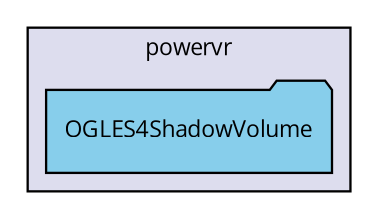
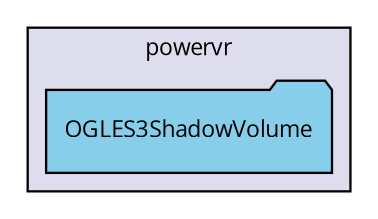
node "OGLES4ShadowVolume": label "OGLES4ShadowVolume" -> "OGLES3ShadowVolume"
